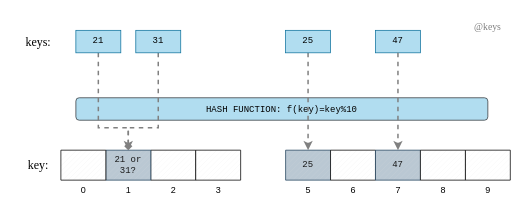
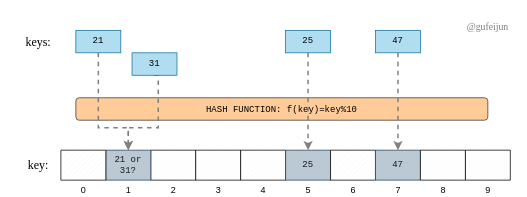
node "@keys": label "@keys" -> "@gufeijun"
node "31": moved (158, 42) -> (154, 64)
edge "21" -> "1": arrowhead diamond -> classic
node "HASH FUNCTION: f(key)=key%10": fillcolor #b1ddf0 -> #ffcc99
node "4": added
